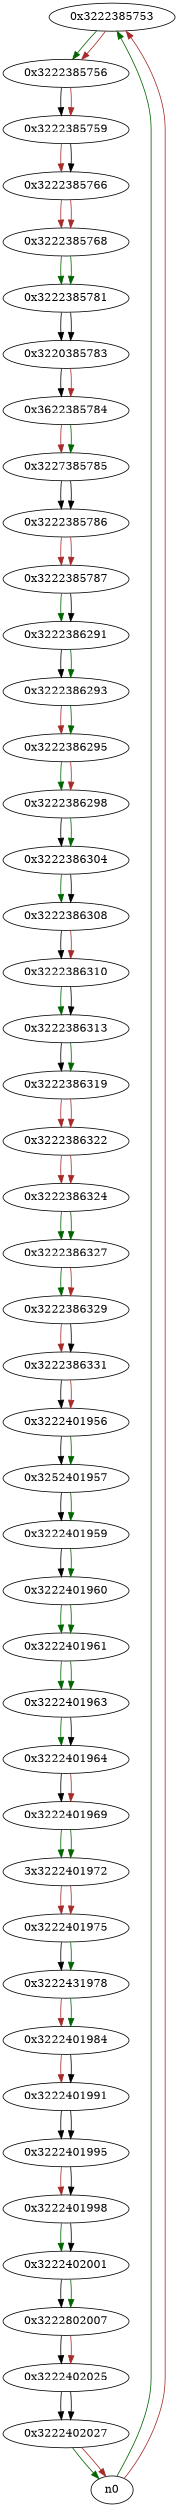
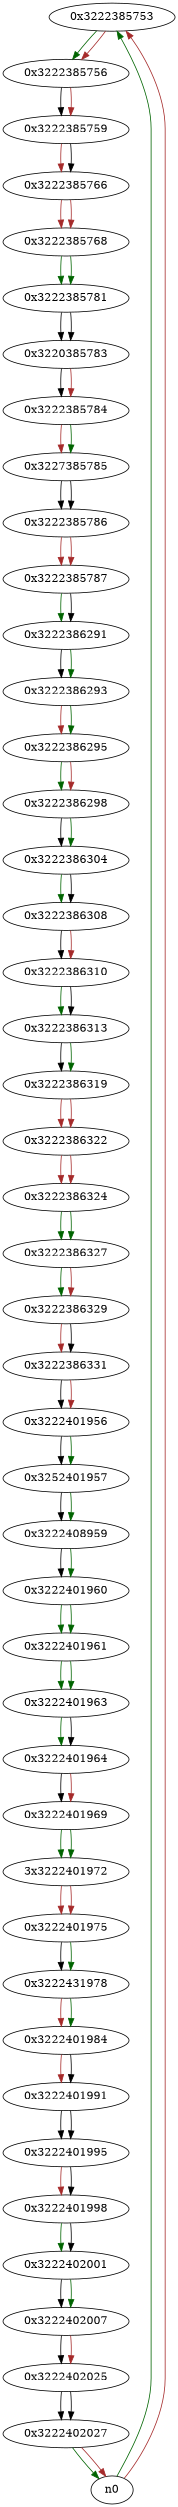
node "0x3622385784": label "0x3622385784" -> "0x3222385784"
node "0x3222401959": label "0x3222401959" -> "0x3222408959"
node "0x3222802007": label "0x3222802007" -> "0x3222402007"
